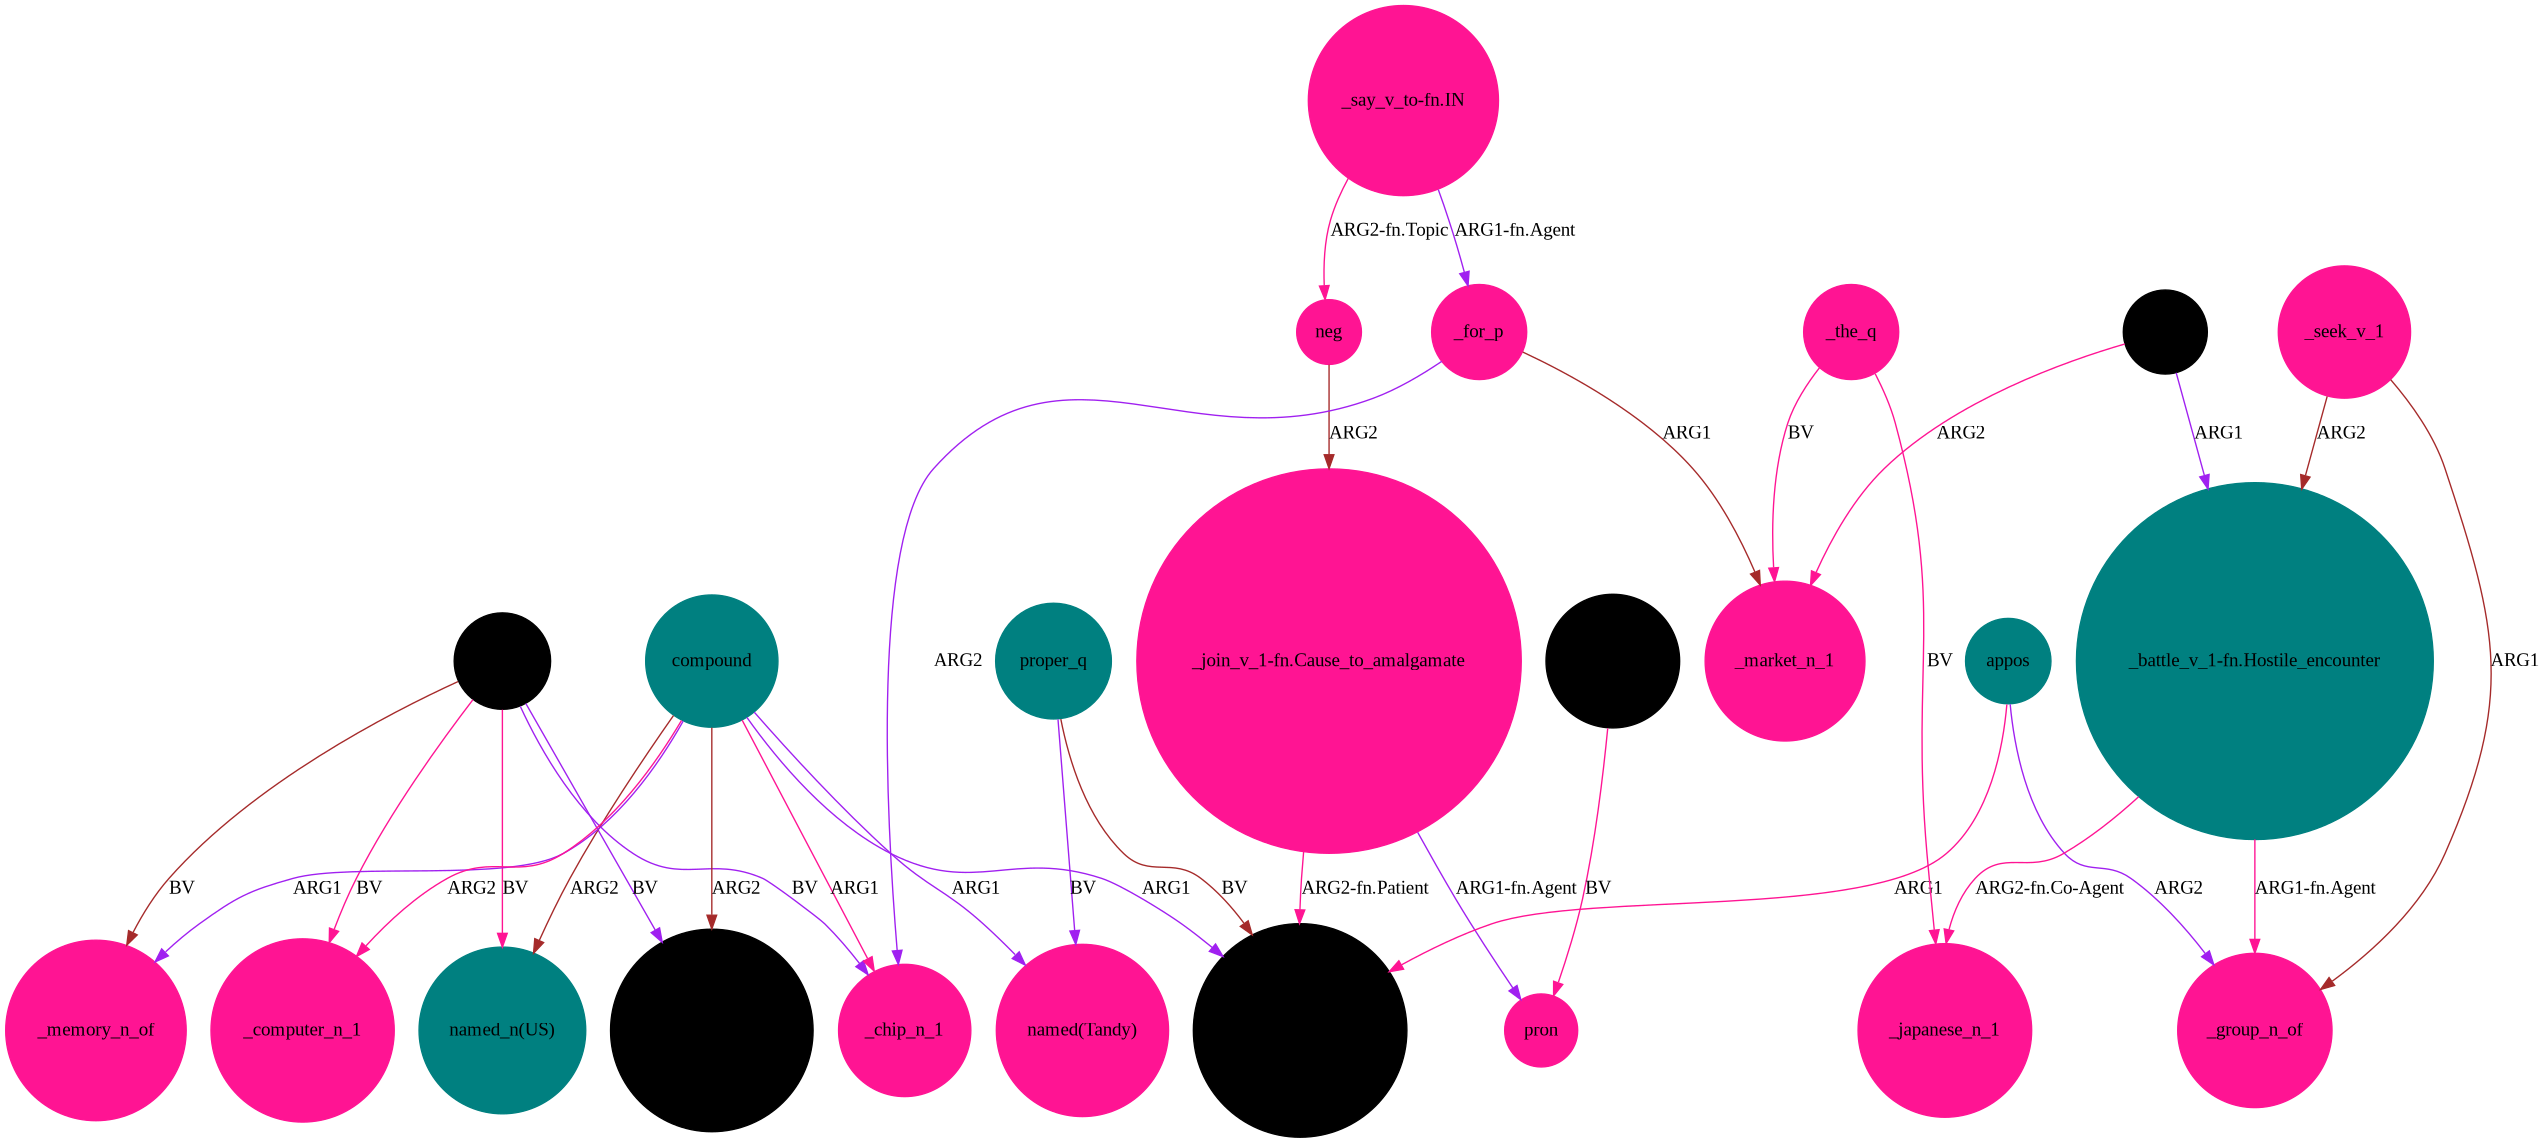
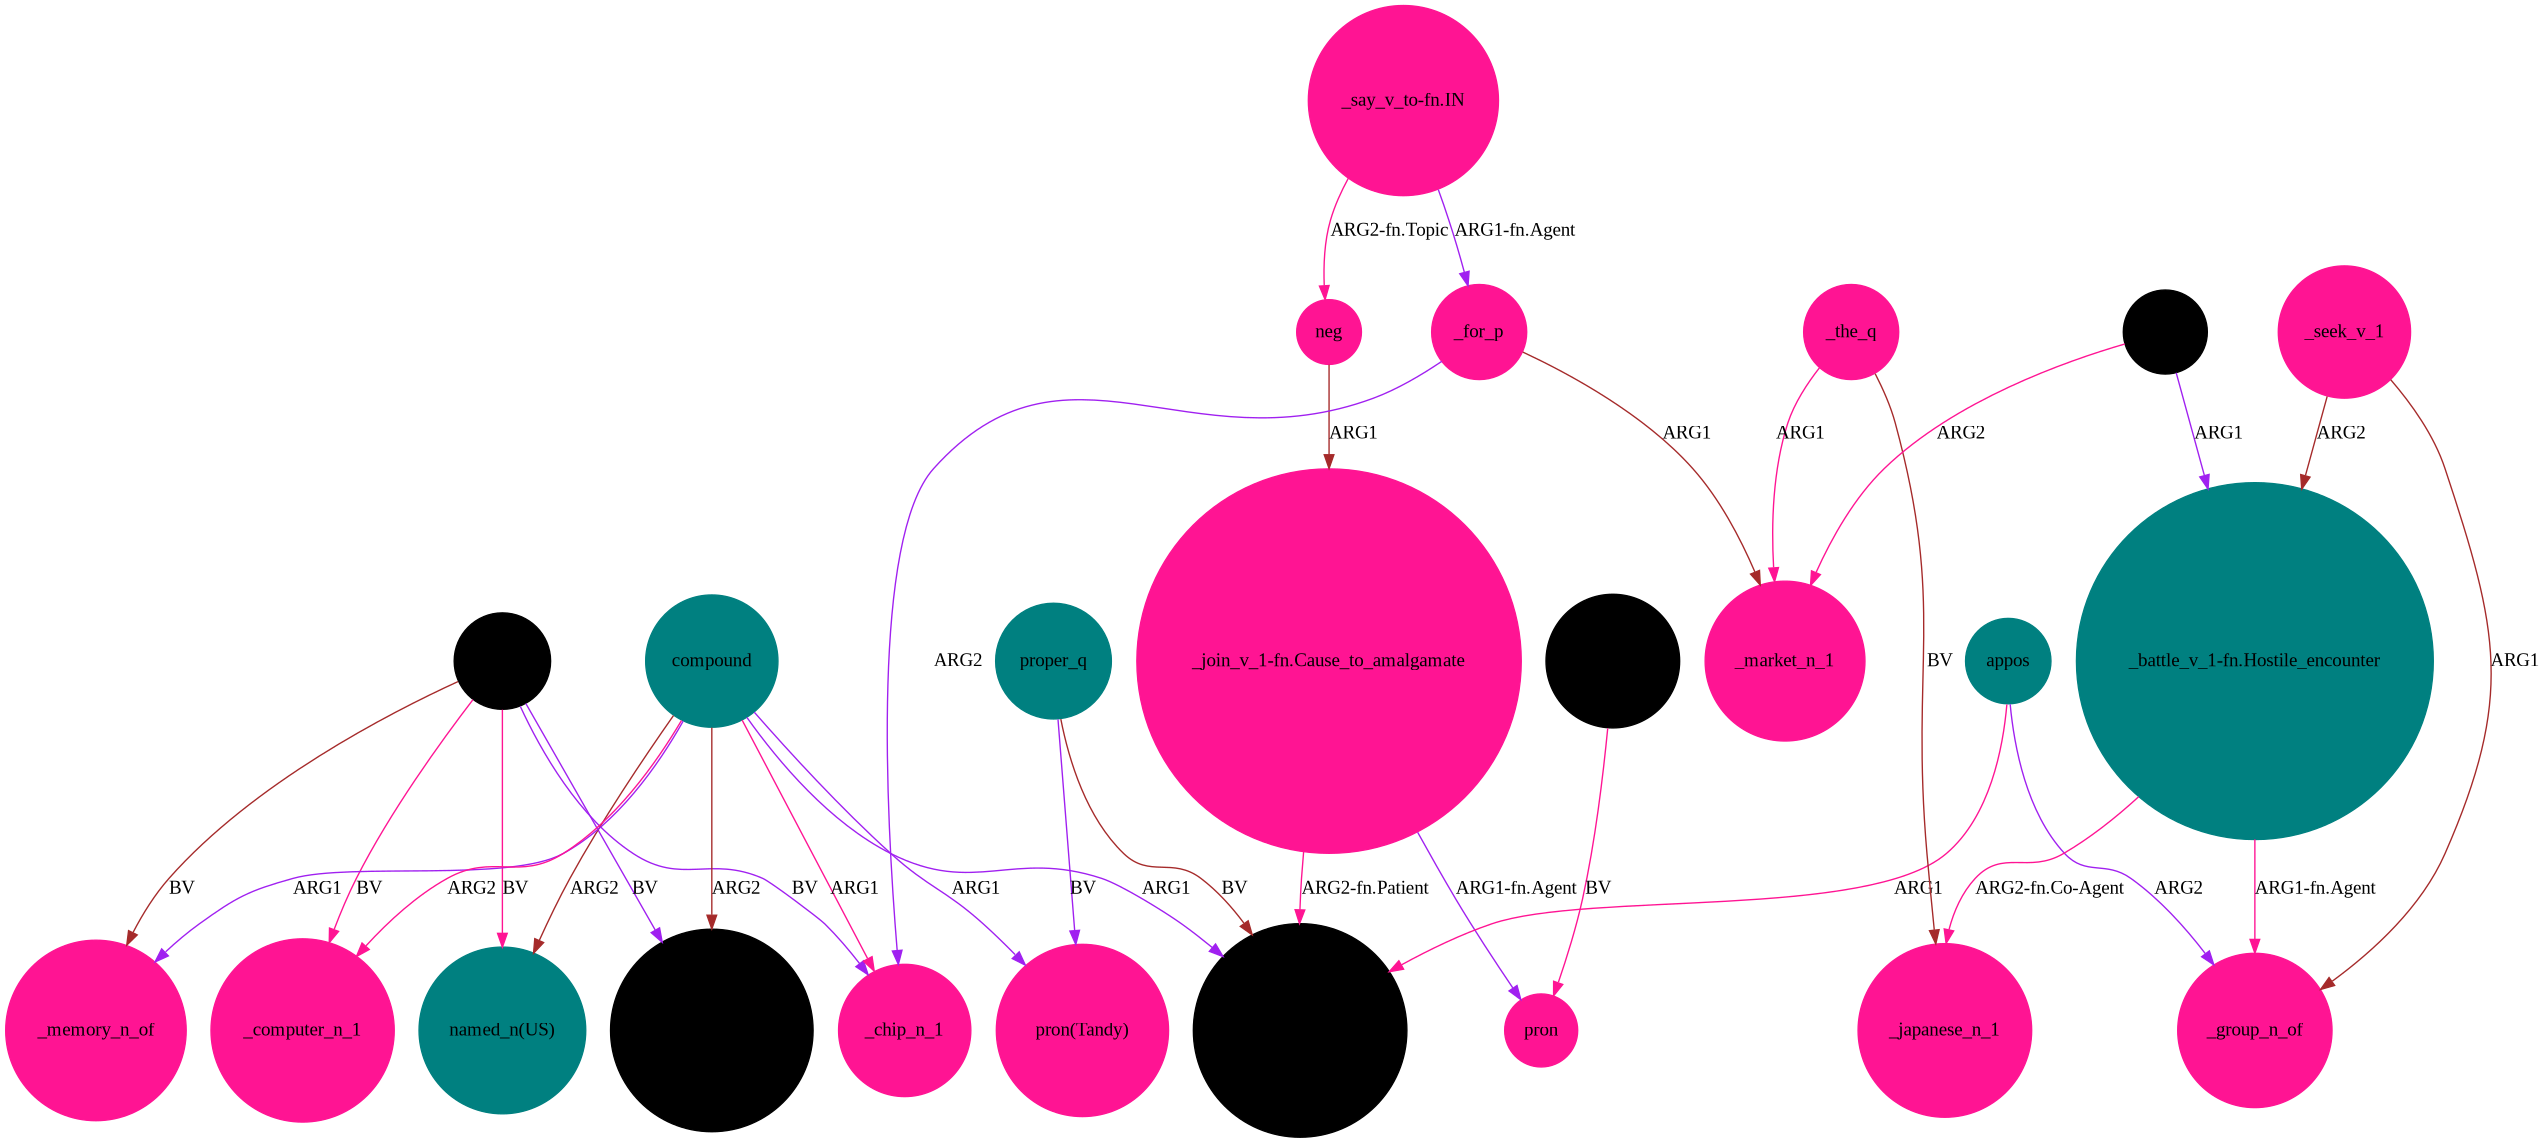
edge "neg" -> "_join_v_1-fn.Cause_to_amalgamate": label "ARG2" -> "ARG1"
edge "_the_q" -> "_market_n_1": label "BV" -> "ARG1"
edge "_the_q" -> "_japanese_n_1": color deeppink -> brown
node "named(Tandy)": label "named(Tandy)" -> "pron(Tandy)"
